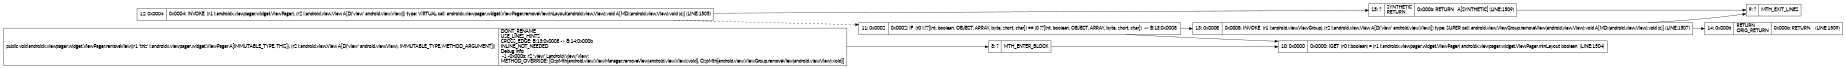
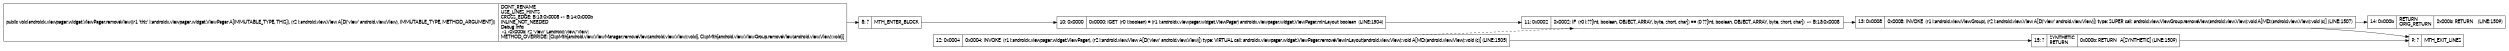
edge "11: 0x0002" -> "10: 0x0000": reversed
